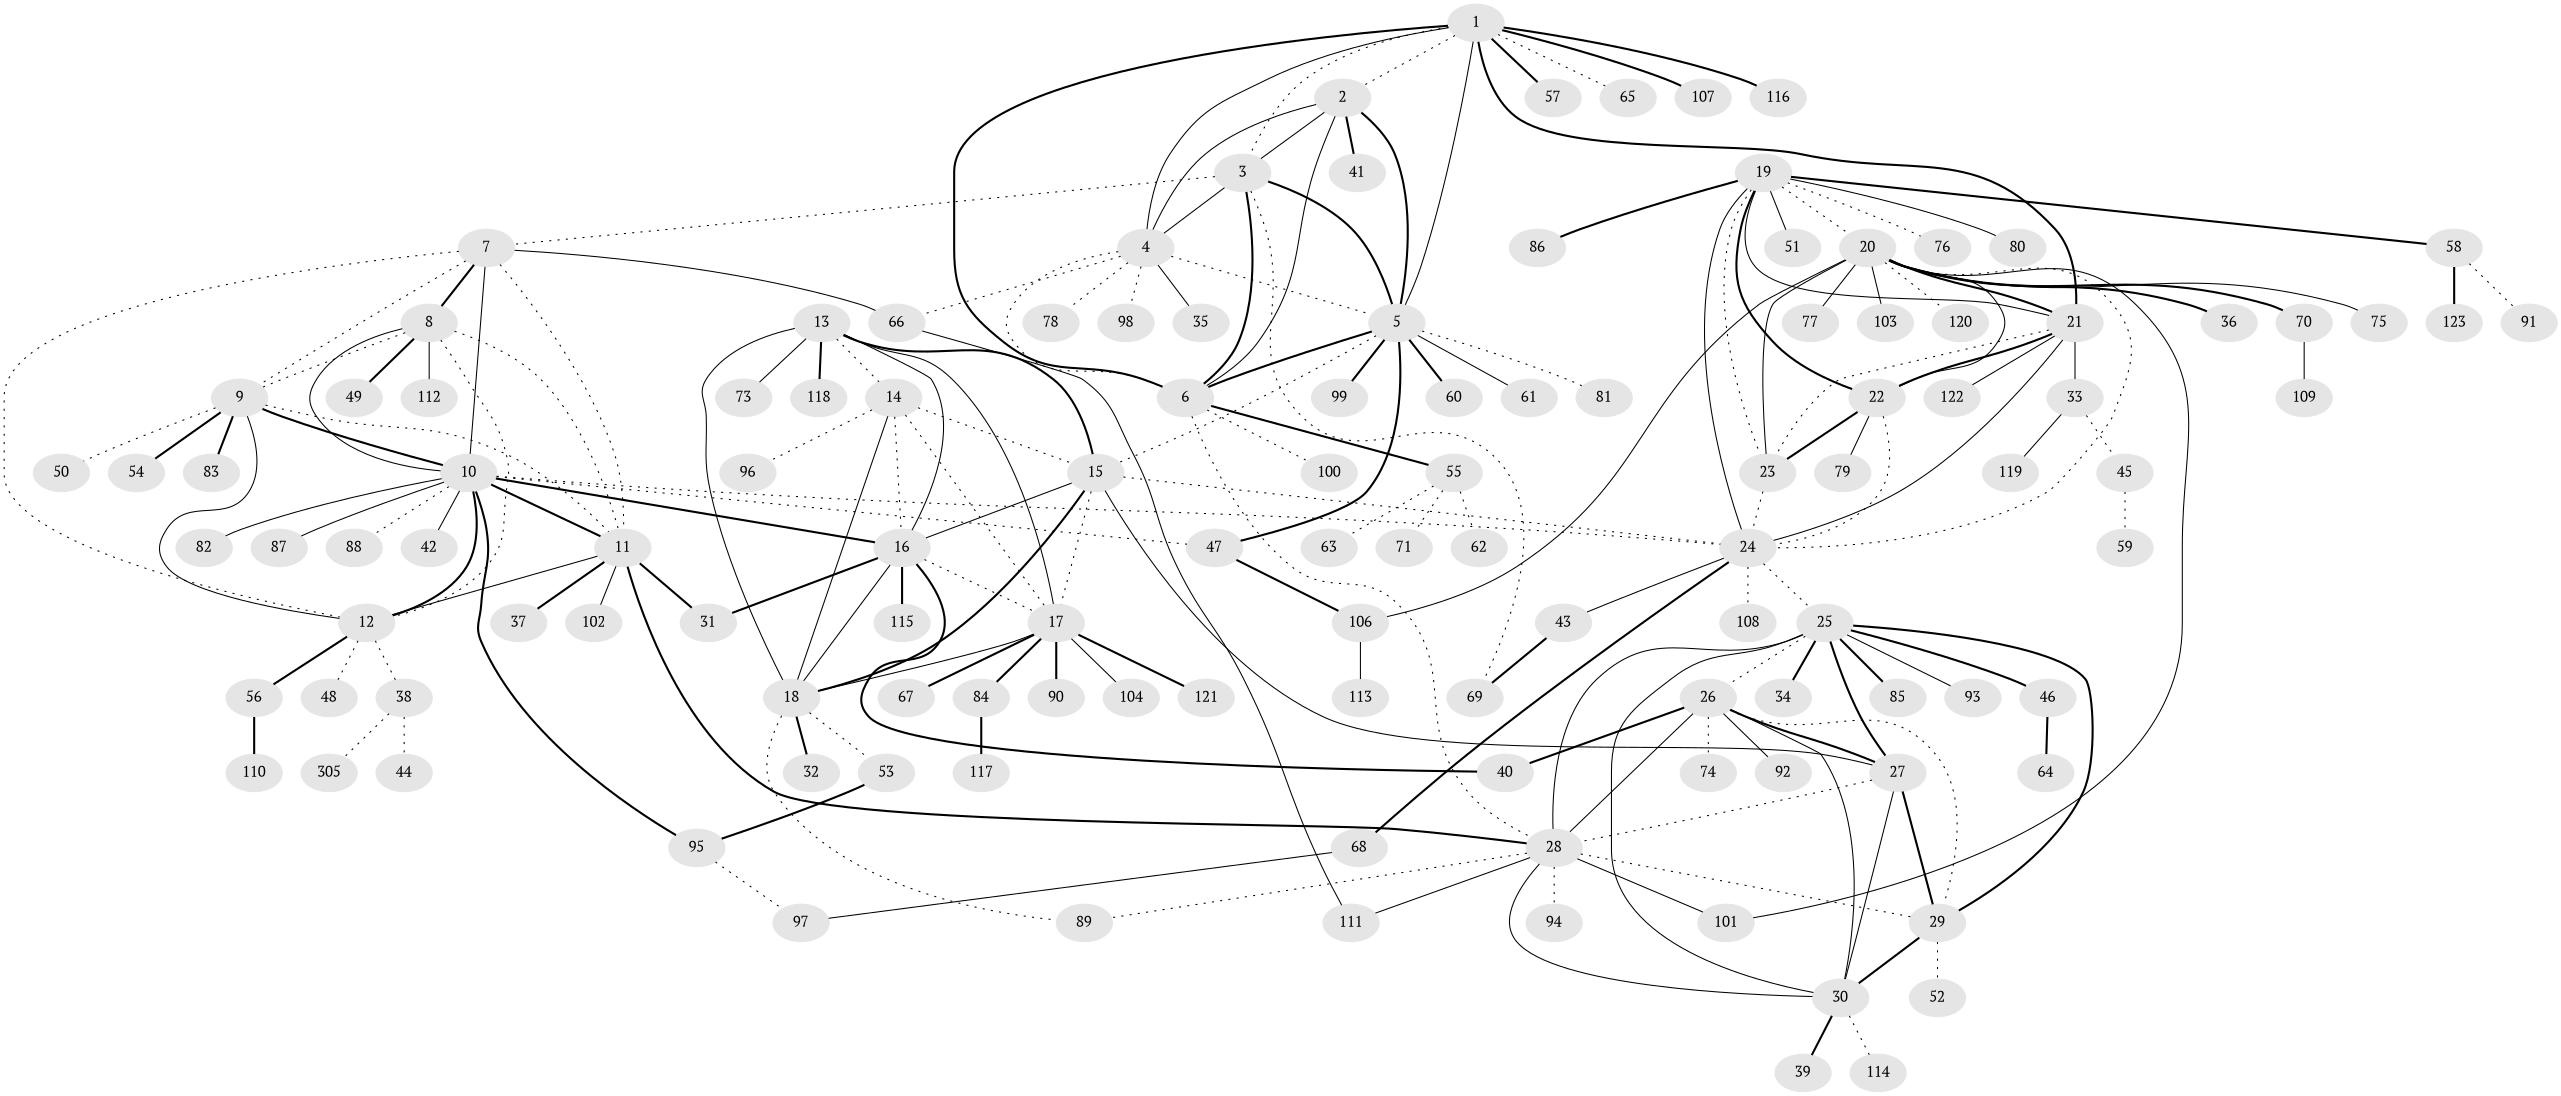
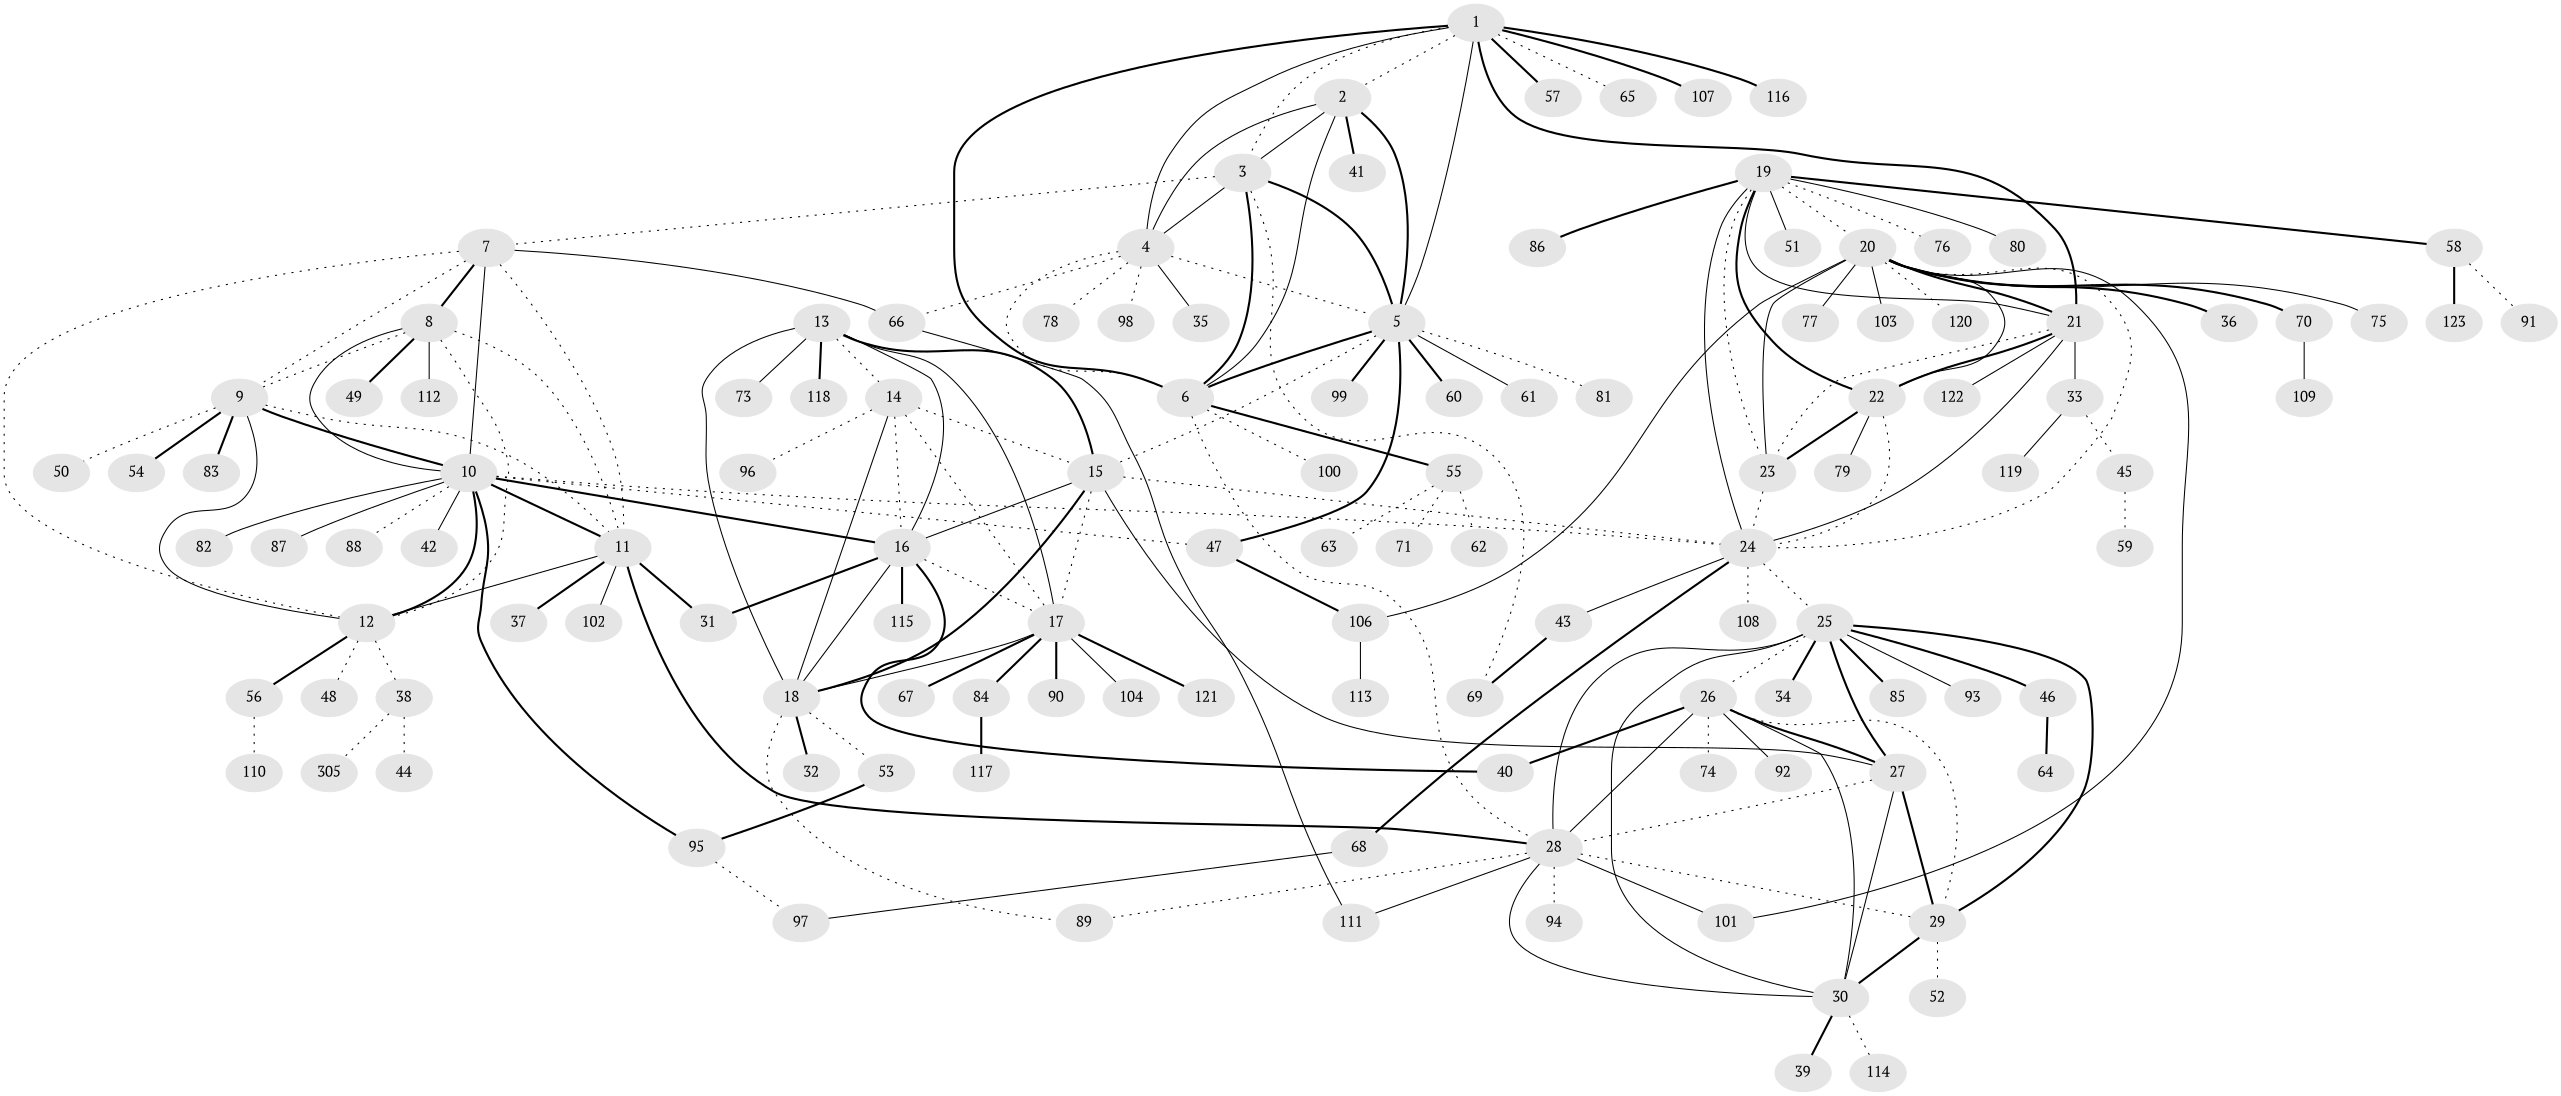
edge "56" -- "110": style bold -> dotted
